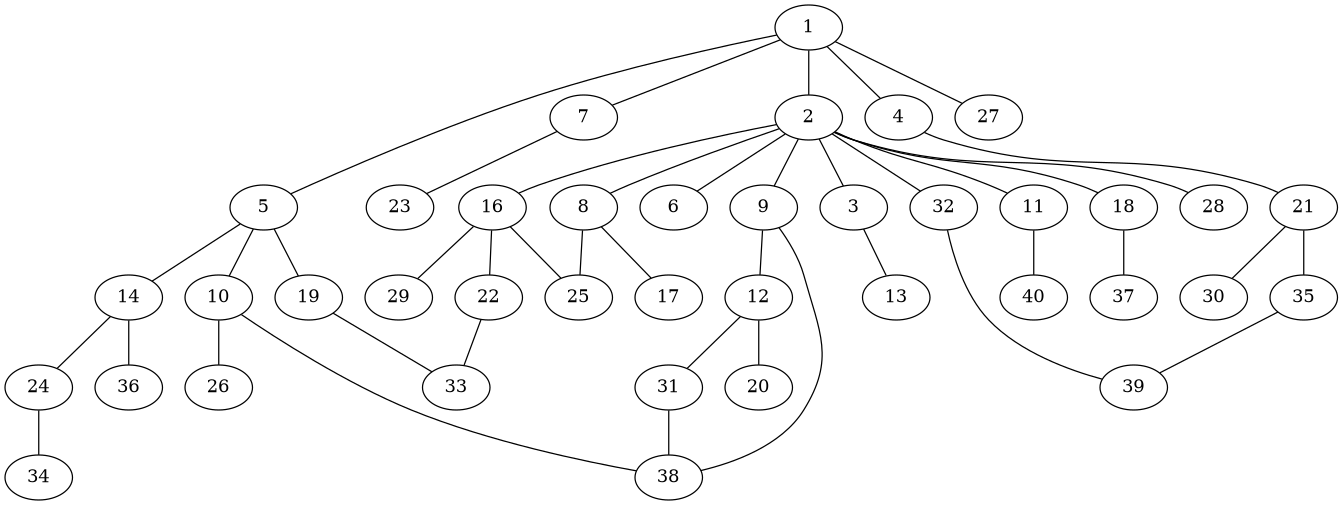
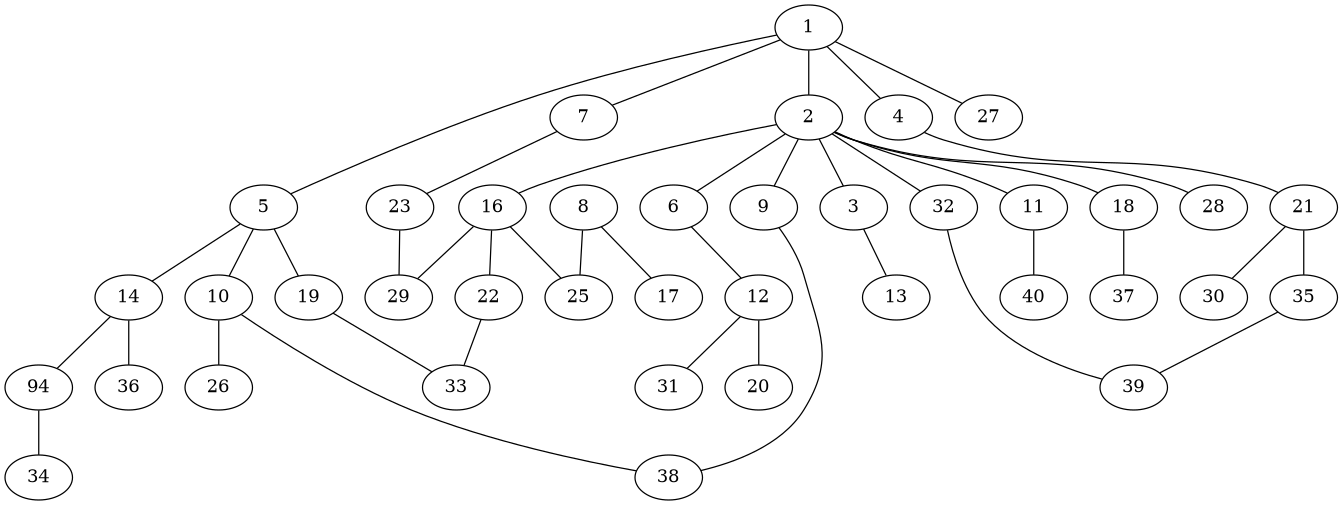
edge "2" -- "8": removed
edge "23" -- "29": added
edge "9" -- "12": now "6" -- "12"
node "24": label "24" -> "94"
edge "31" -- "38": removed
